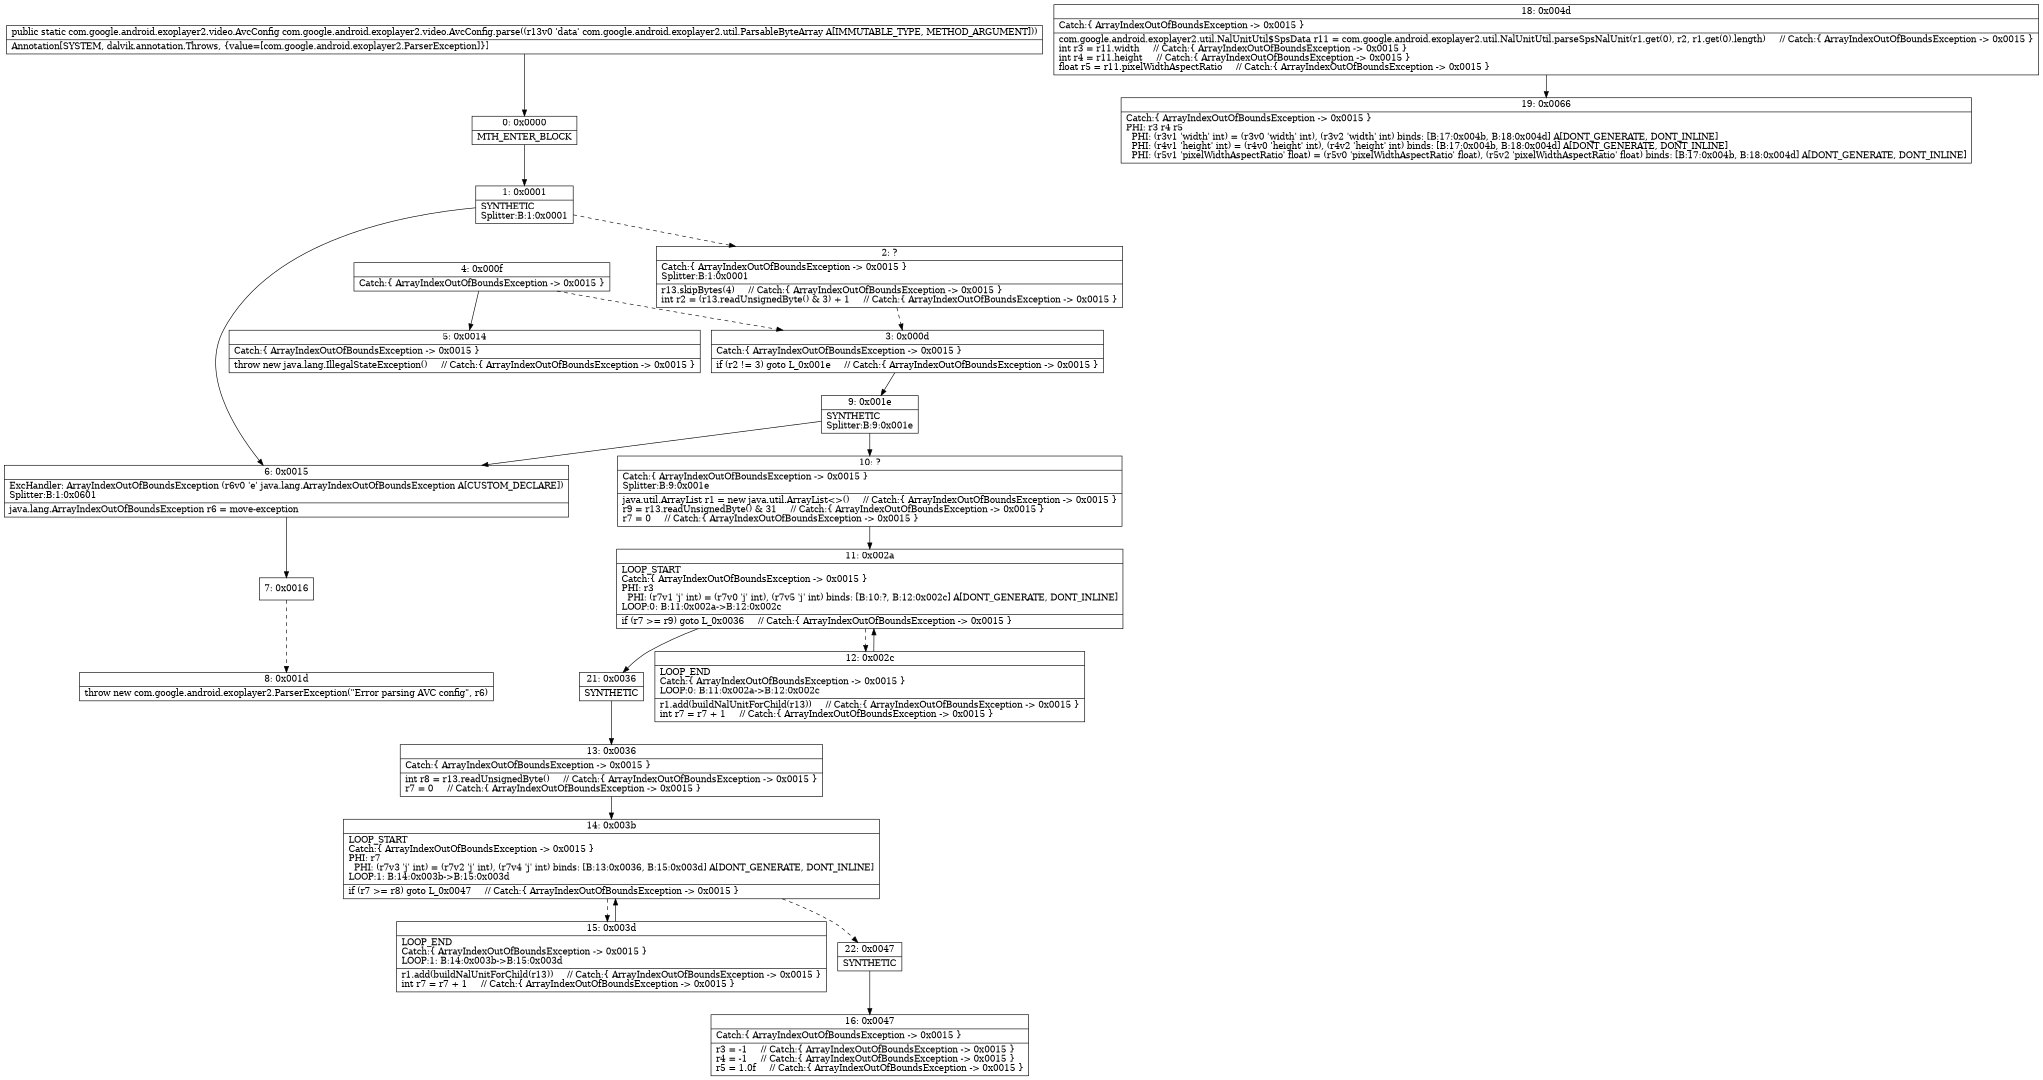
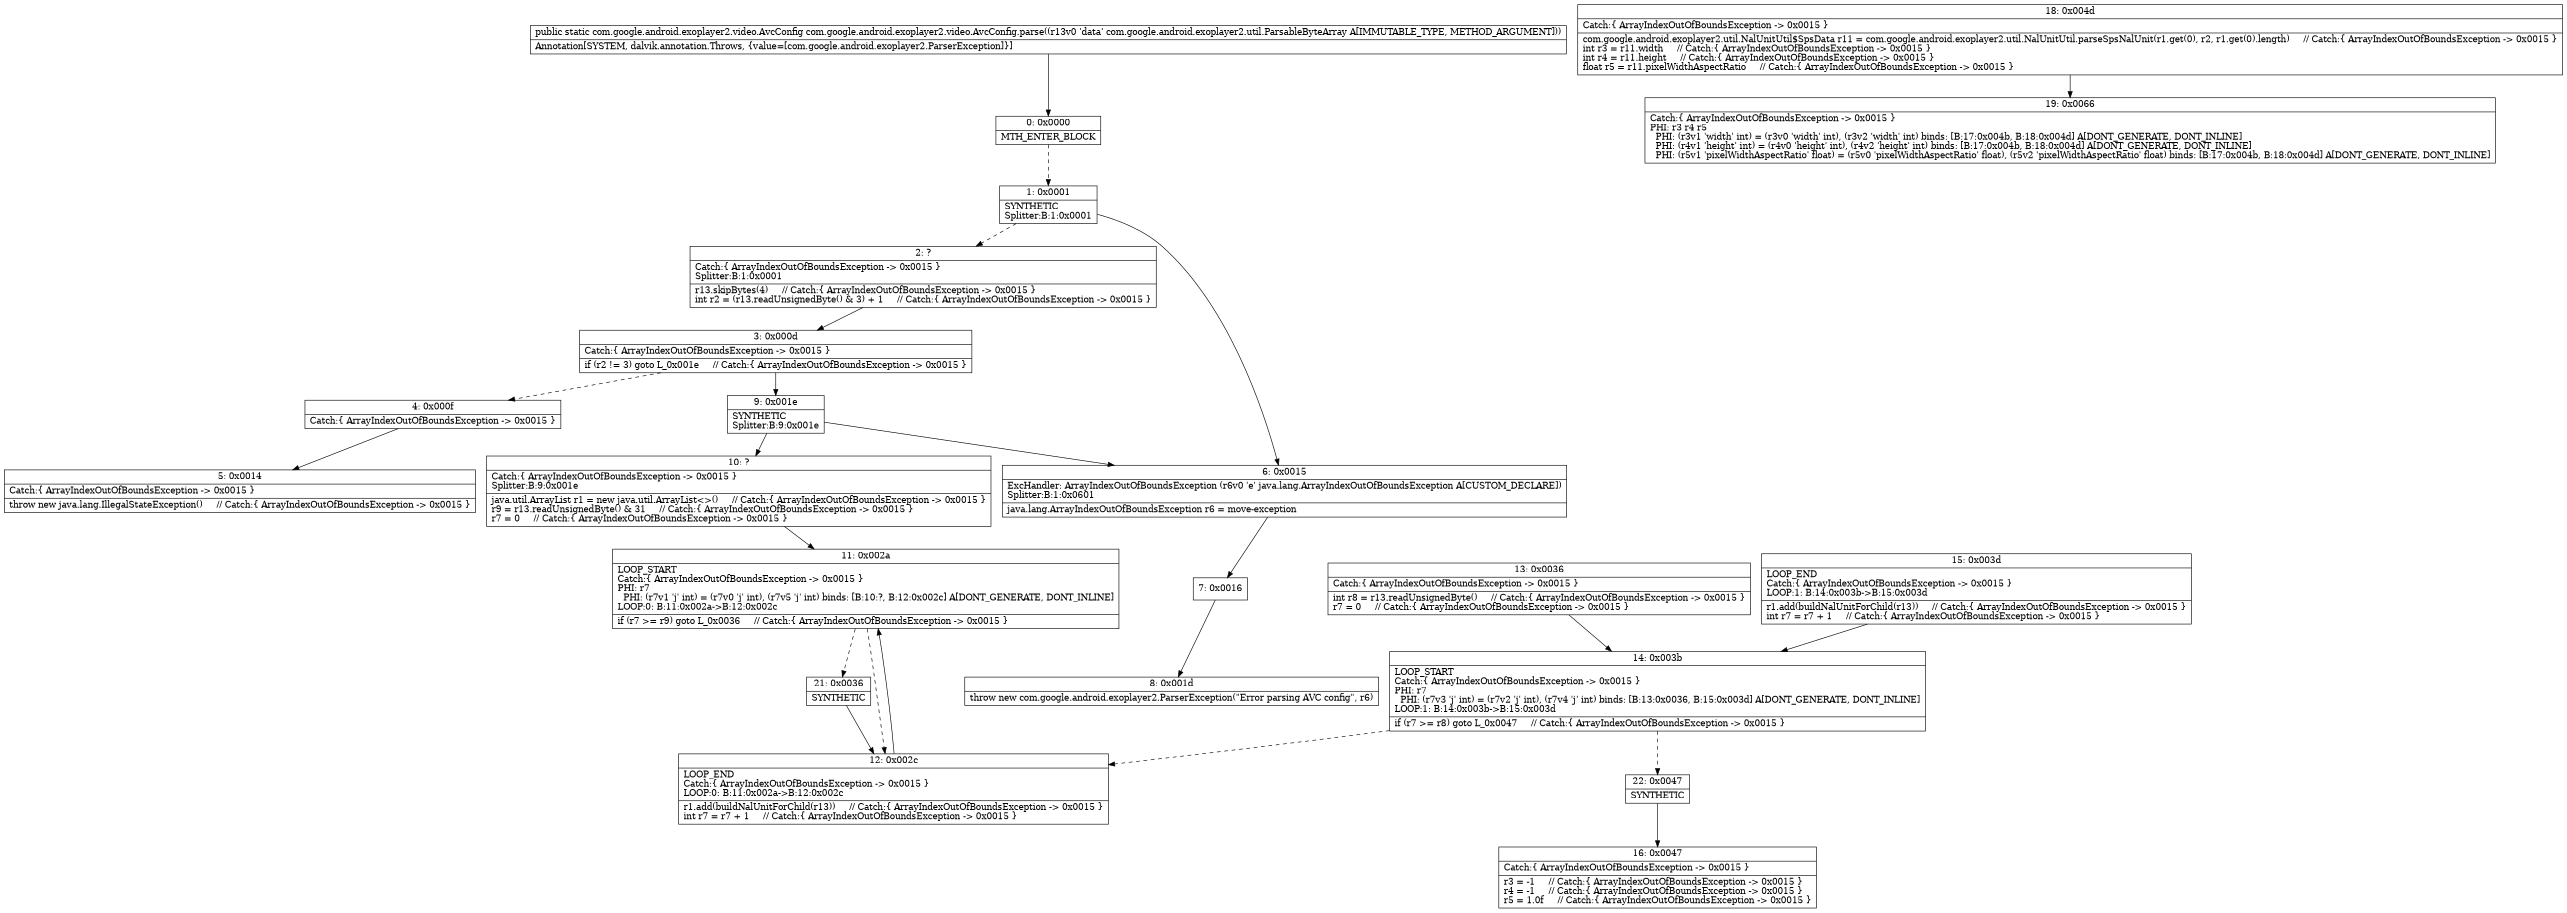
edge "0: 0x0000" -> "1: 0x0001": style solid -> dashed
edge "4: 0x000f" -> "3: 0x000d": reversed
edge "2: ?" -> "3: 0x000d": style dashed -> solid
node "11: 0x002a": text "PHI: r3" -> "PHI: r7"
edge "7: 0x0016" -> "8: 0x001d": style dashed -> solid
edge "11: 0x002a" -> "21: 0x0036": style solid -> dashed
edge "21: 0x0036" -> "13: 0x0036": now "21: 0x0036" -> "12: 0x002c"
edge "14: 0x003b" -> "15: 0x003d": now "14: 0x003b" -> "12: 0x002c"
